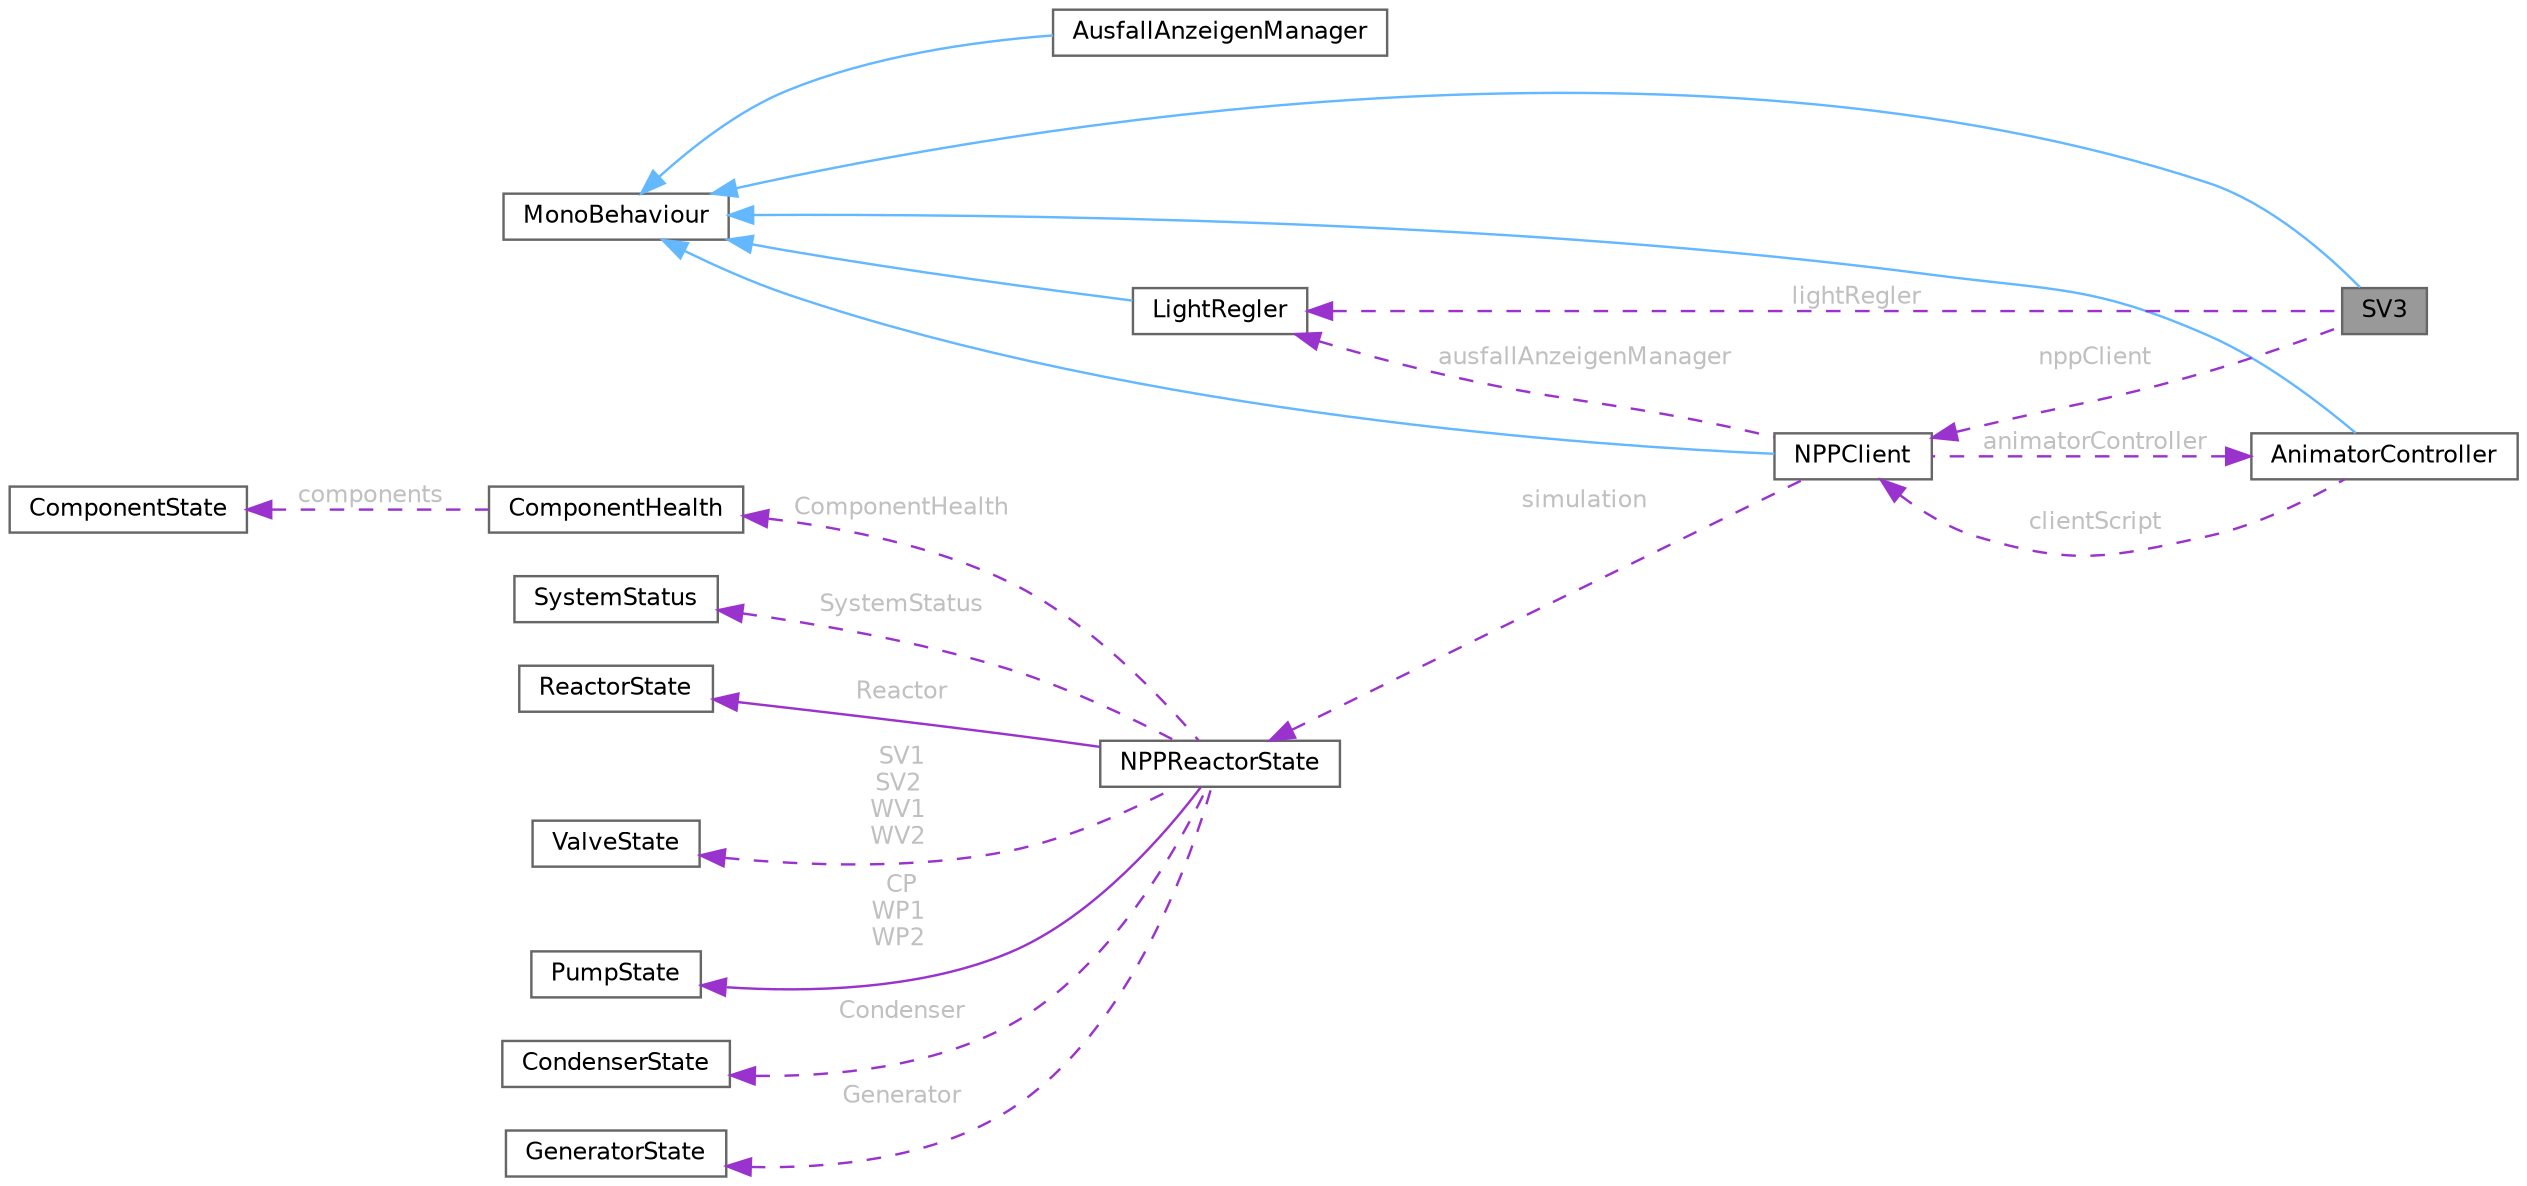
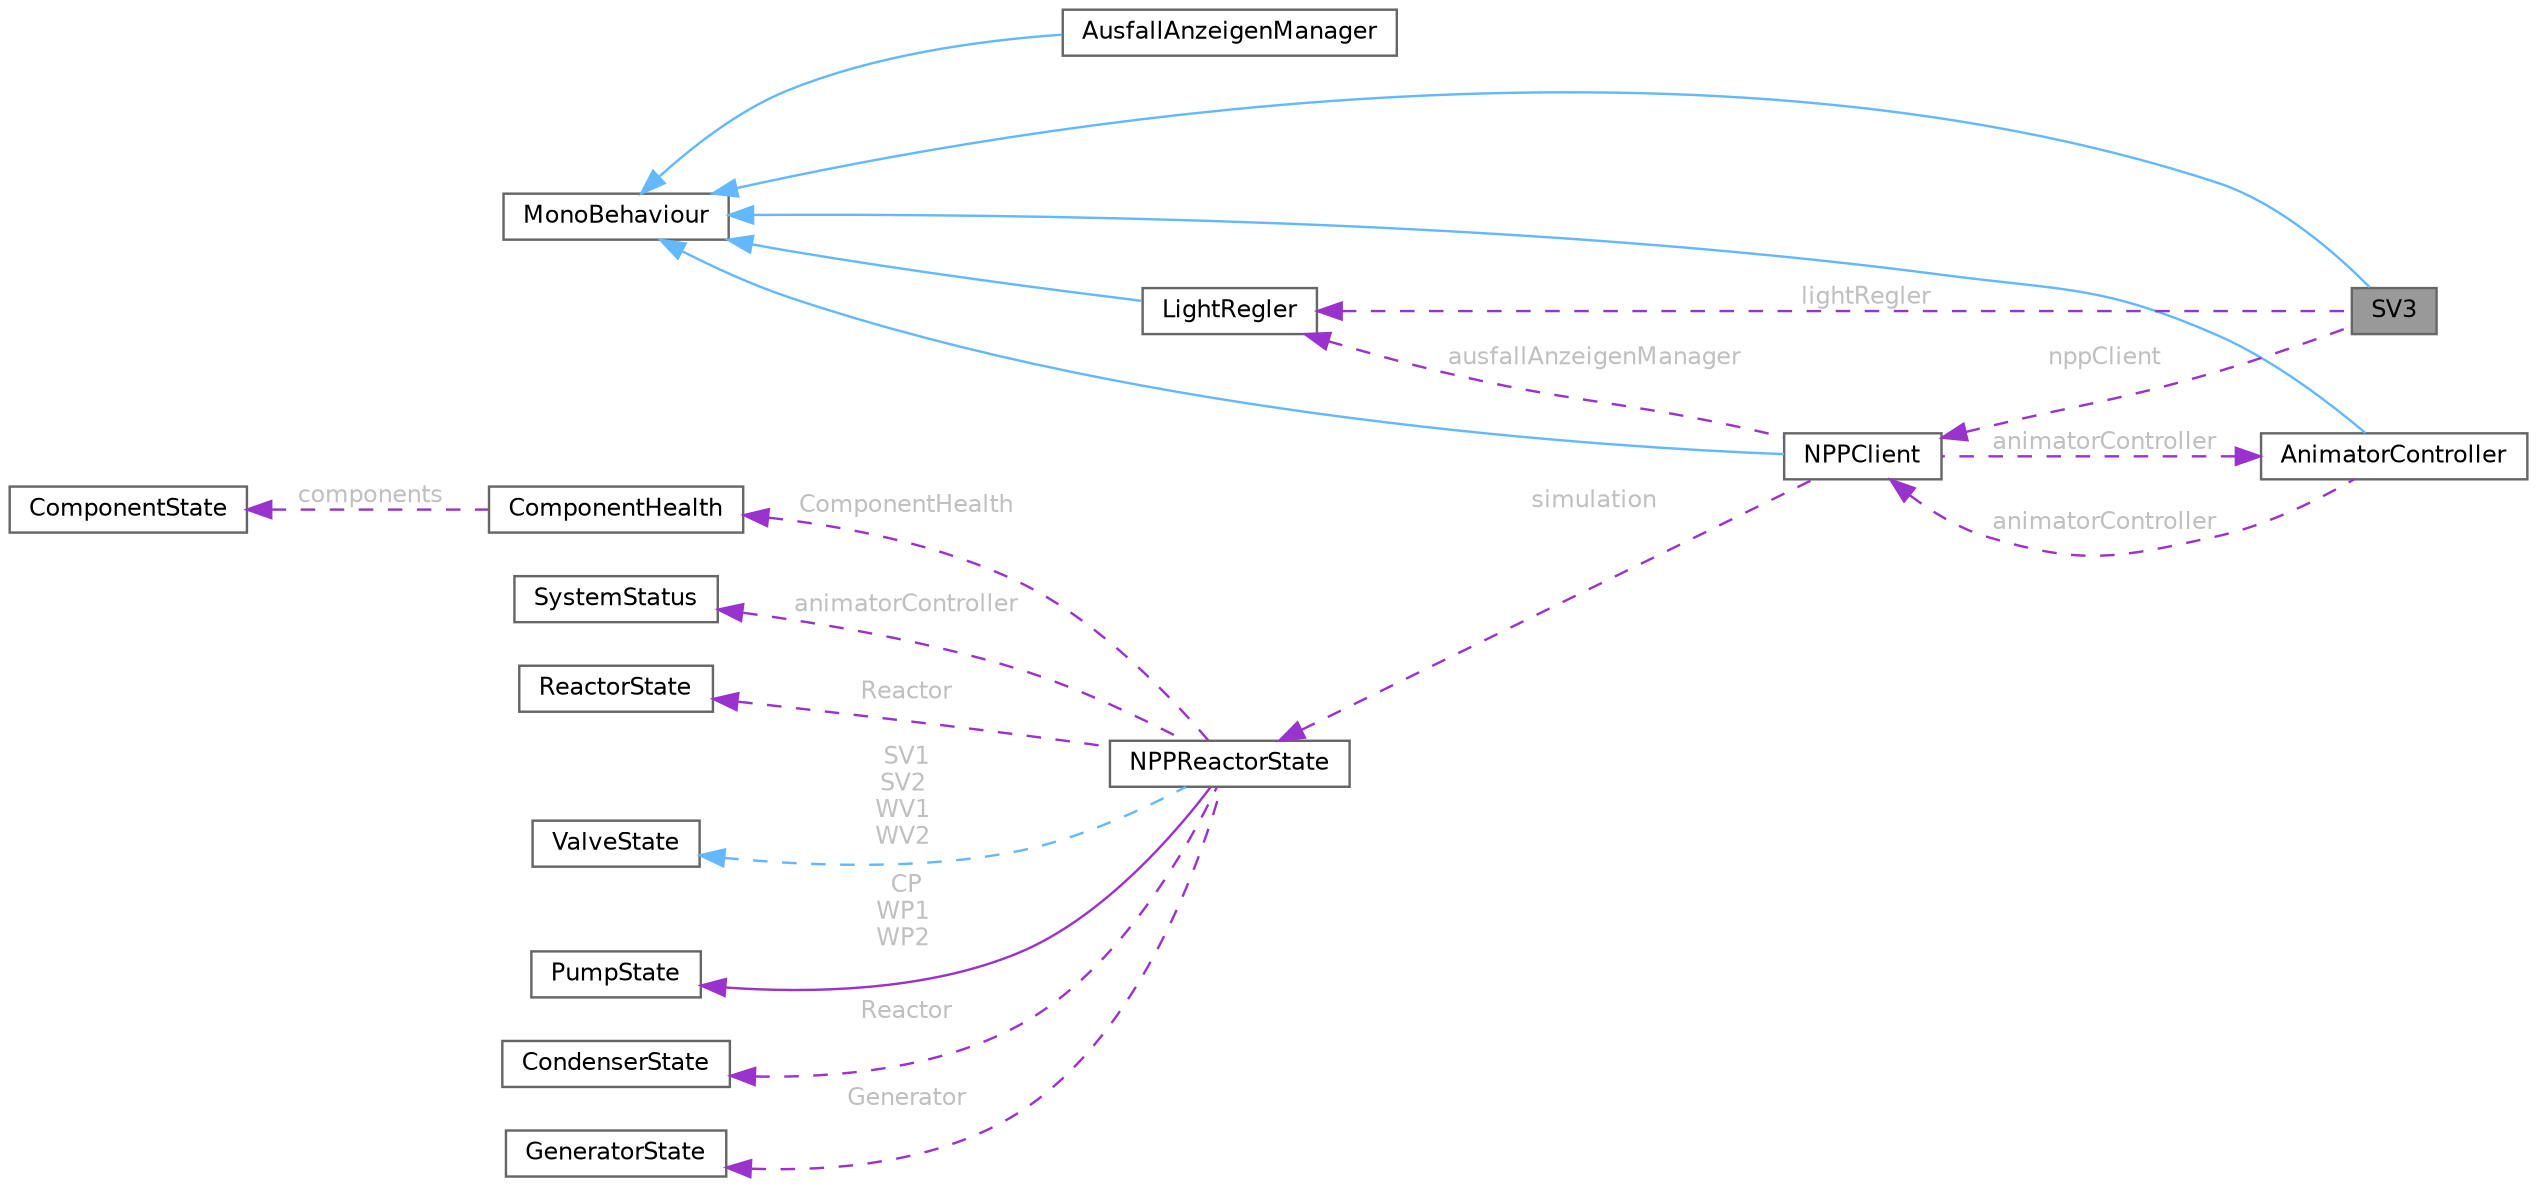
edge "AnimatorController" -> "NPPClient": label " clientScript" -> " animatorController"
edge "NPPReactorState" -> "SystemStatus": label " SystemStatus" -> " animatorController"
edge "NPPReactorState" -> "ReactorState": style solid -> dashed
edge "NPPReactorState" -> "ValveState": color darkorchid3 -> steelblue1
edge "NPPReactorState" -> "CondenserState": label " Condenser" -> " Reactor"
